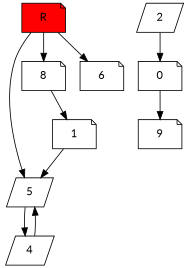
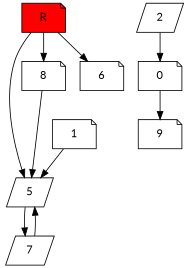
edge "8" -> "1": now "8" -> "5"
node "4": label "4" -> "7"
